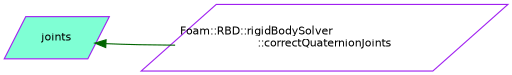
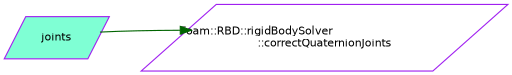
edge "Foam::RBD::rigidBodySolver ::correctQuaternionJoints" -> "joints": reversed
